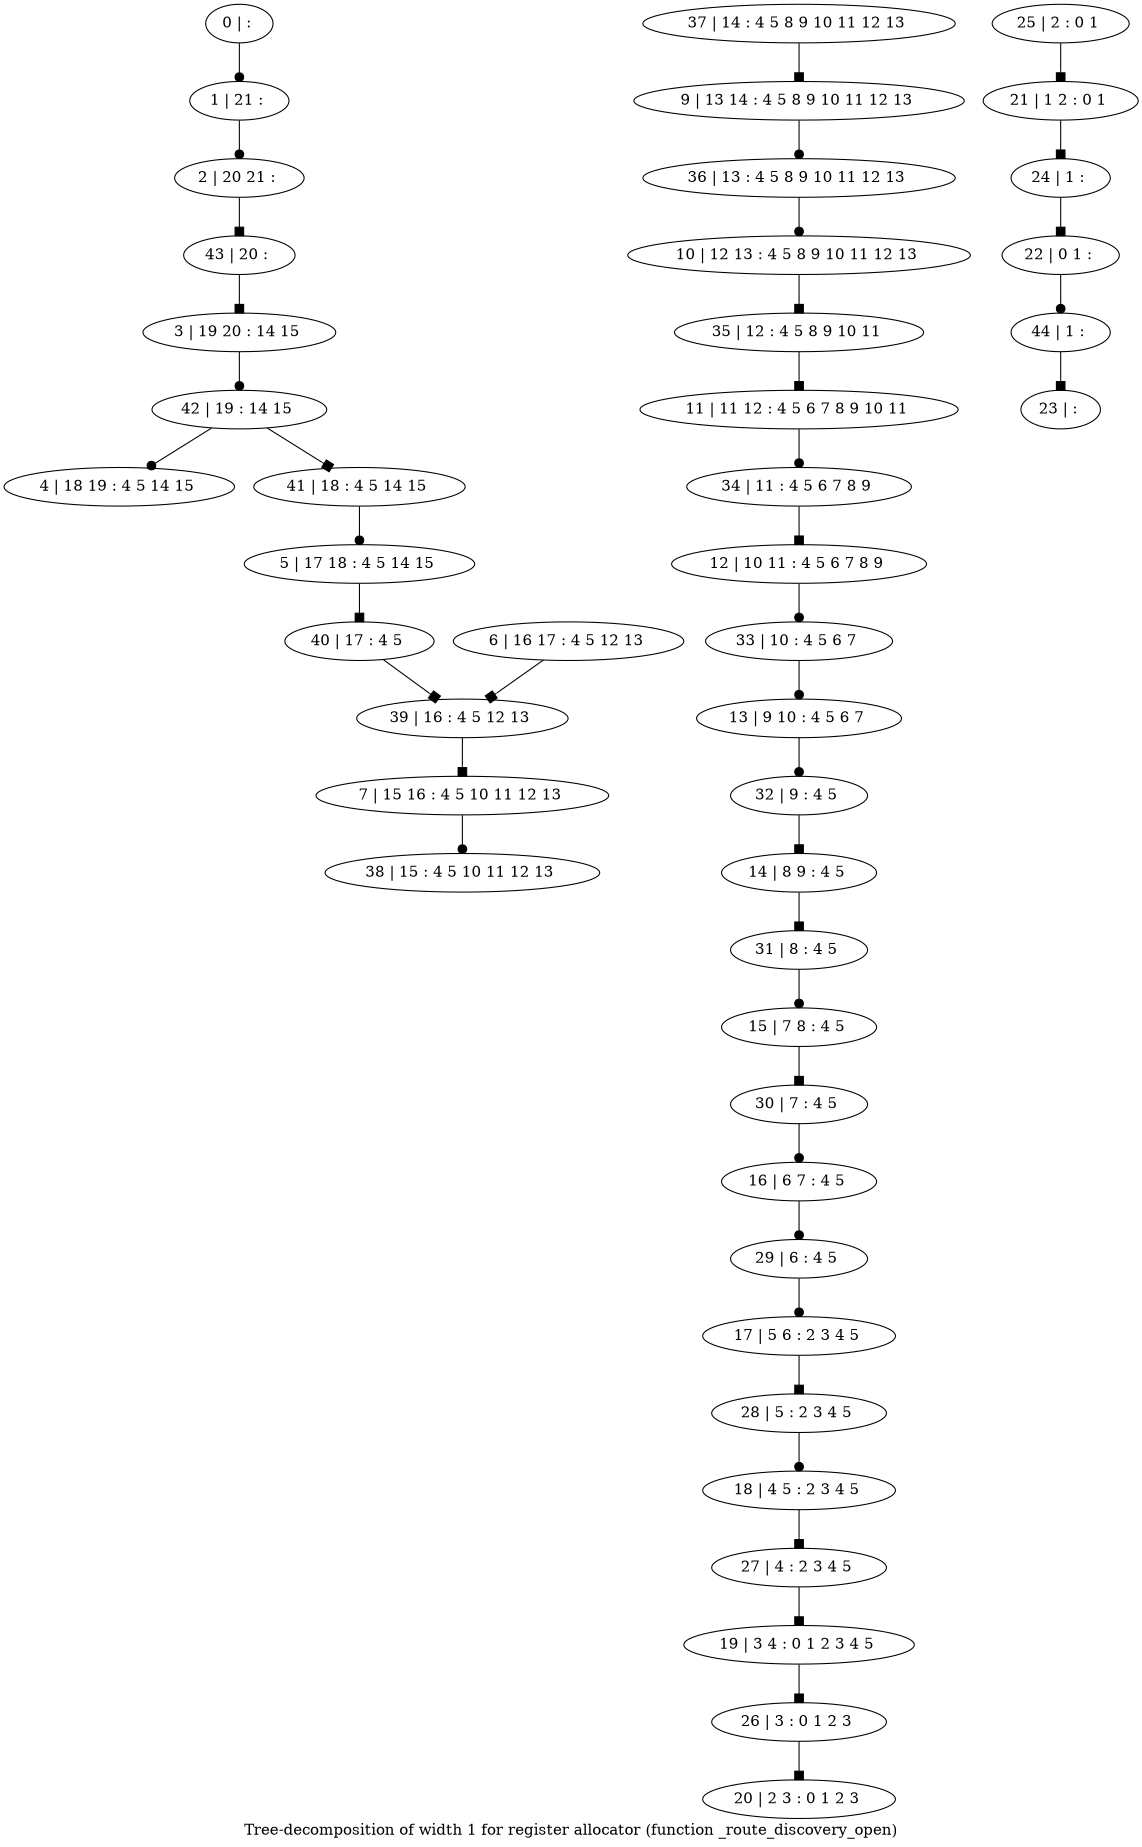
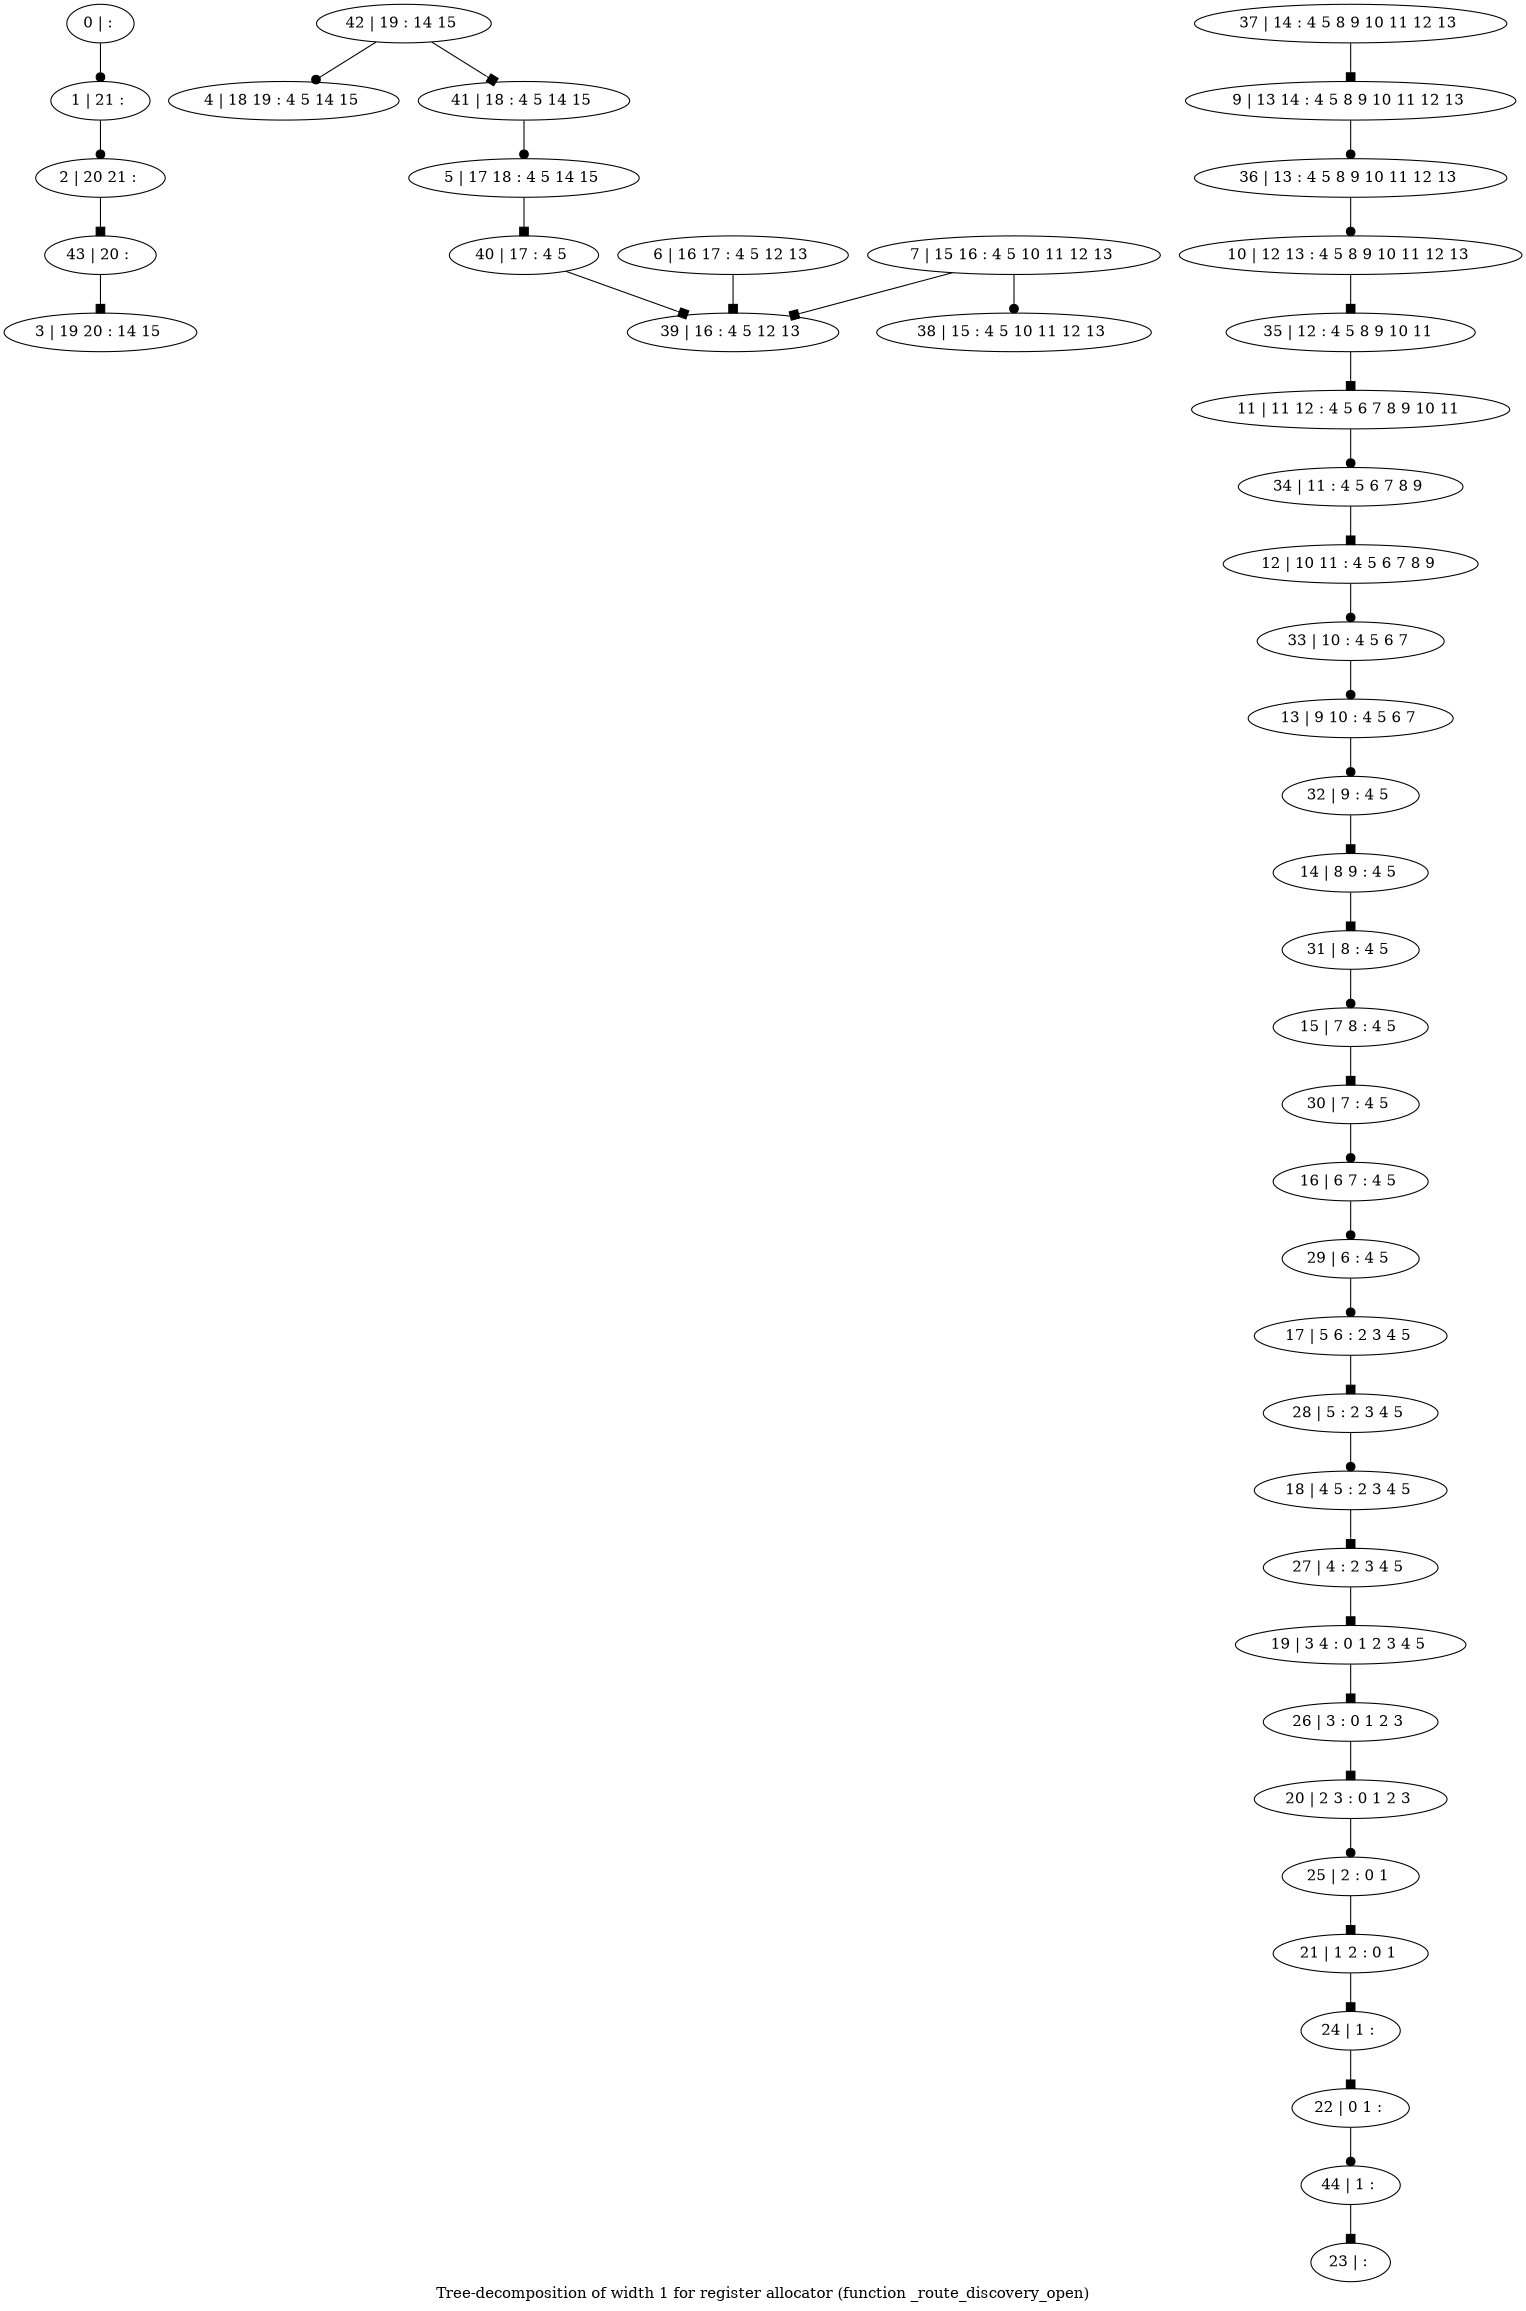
edge "3 | 19 20 : 14 15" -> "42 | 19 : 14 15": removed
edge "39 | 16 : 4 5 12 13" -> "7 | 15 16 : 4 5 10 11 12 13": reversed
edge "20 | 2 3 : 0 1 2 3" -> "25 | 2 : 0 1": added
